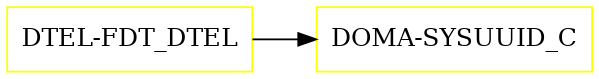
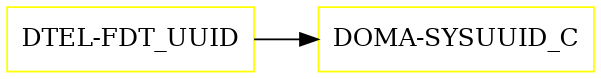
node "DTEL-FDT_DTEL": label "DTEL-FDT_DTEL" -> "DTEL-FDT_UUID"
